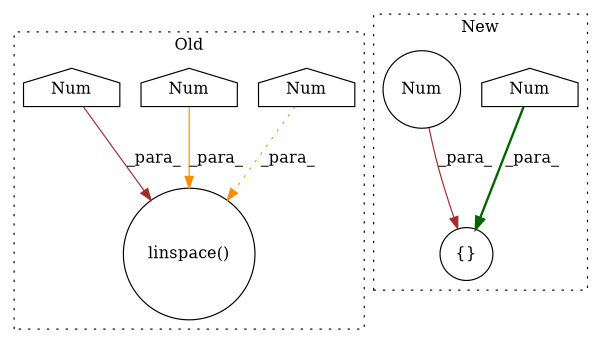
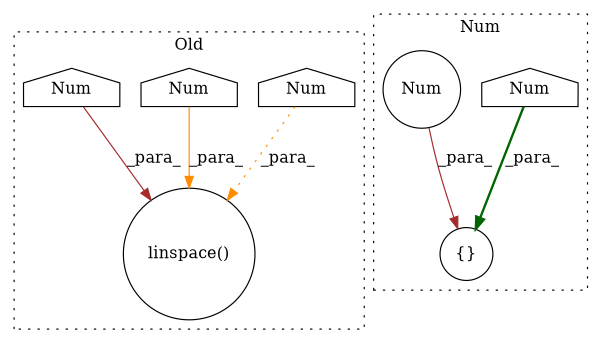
cluster "New": label "New" -> "Num"
